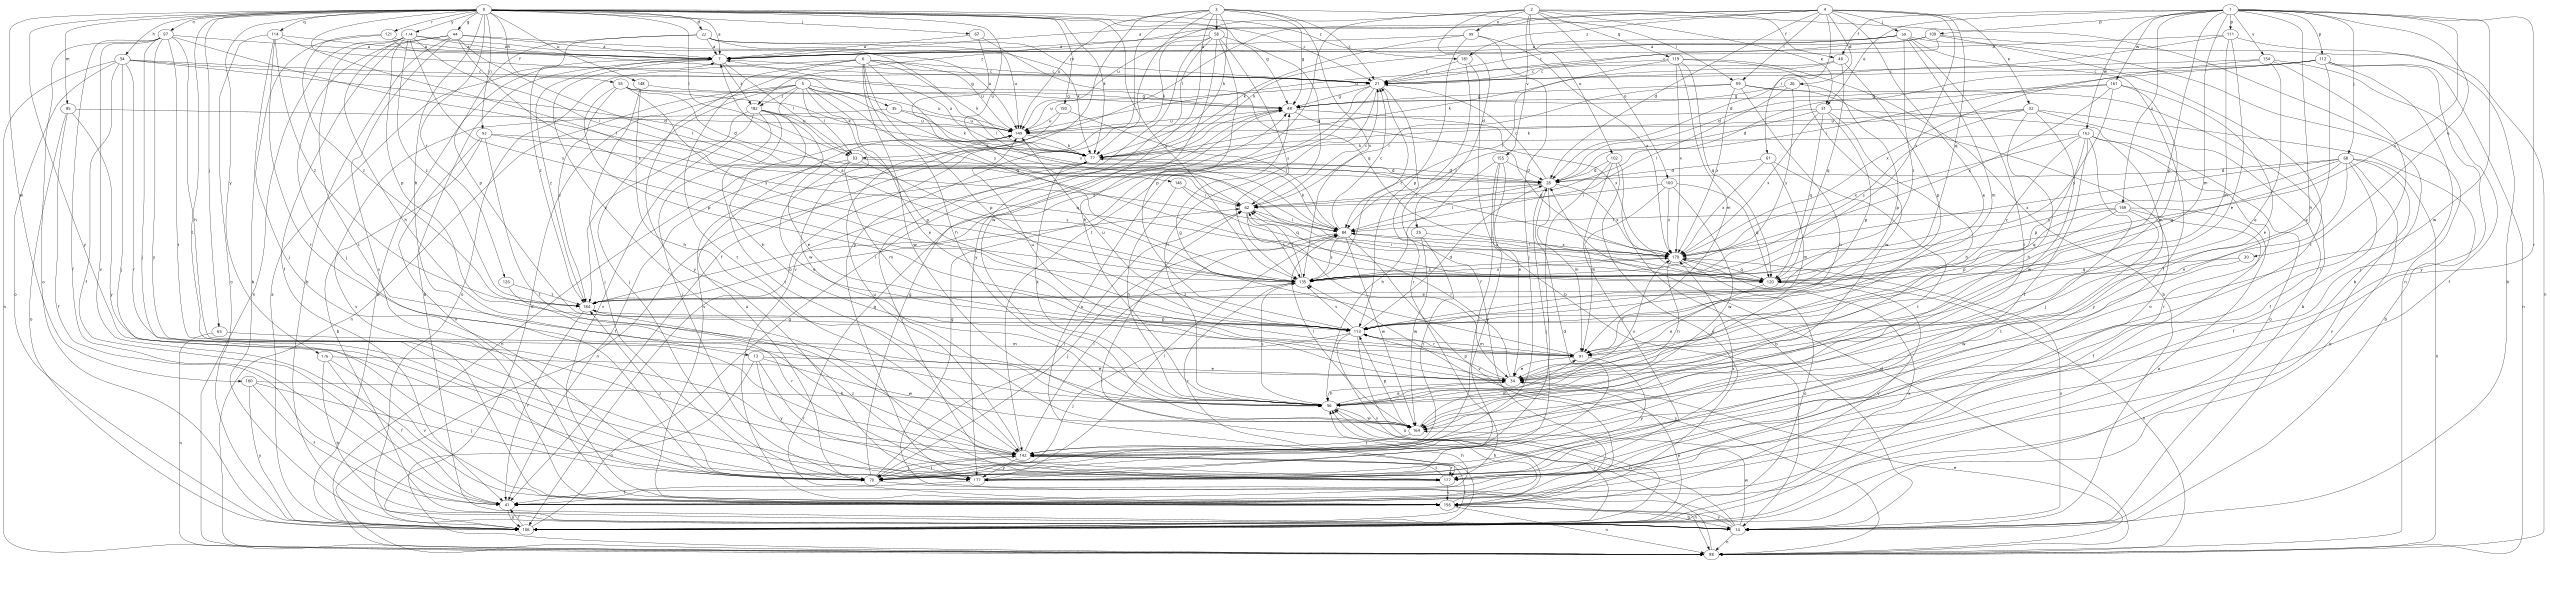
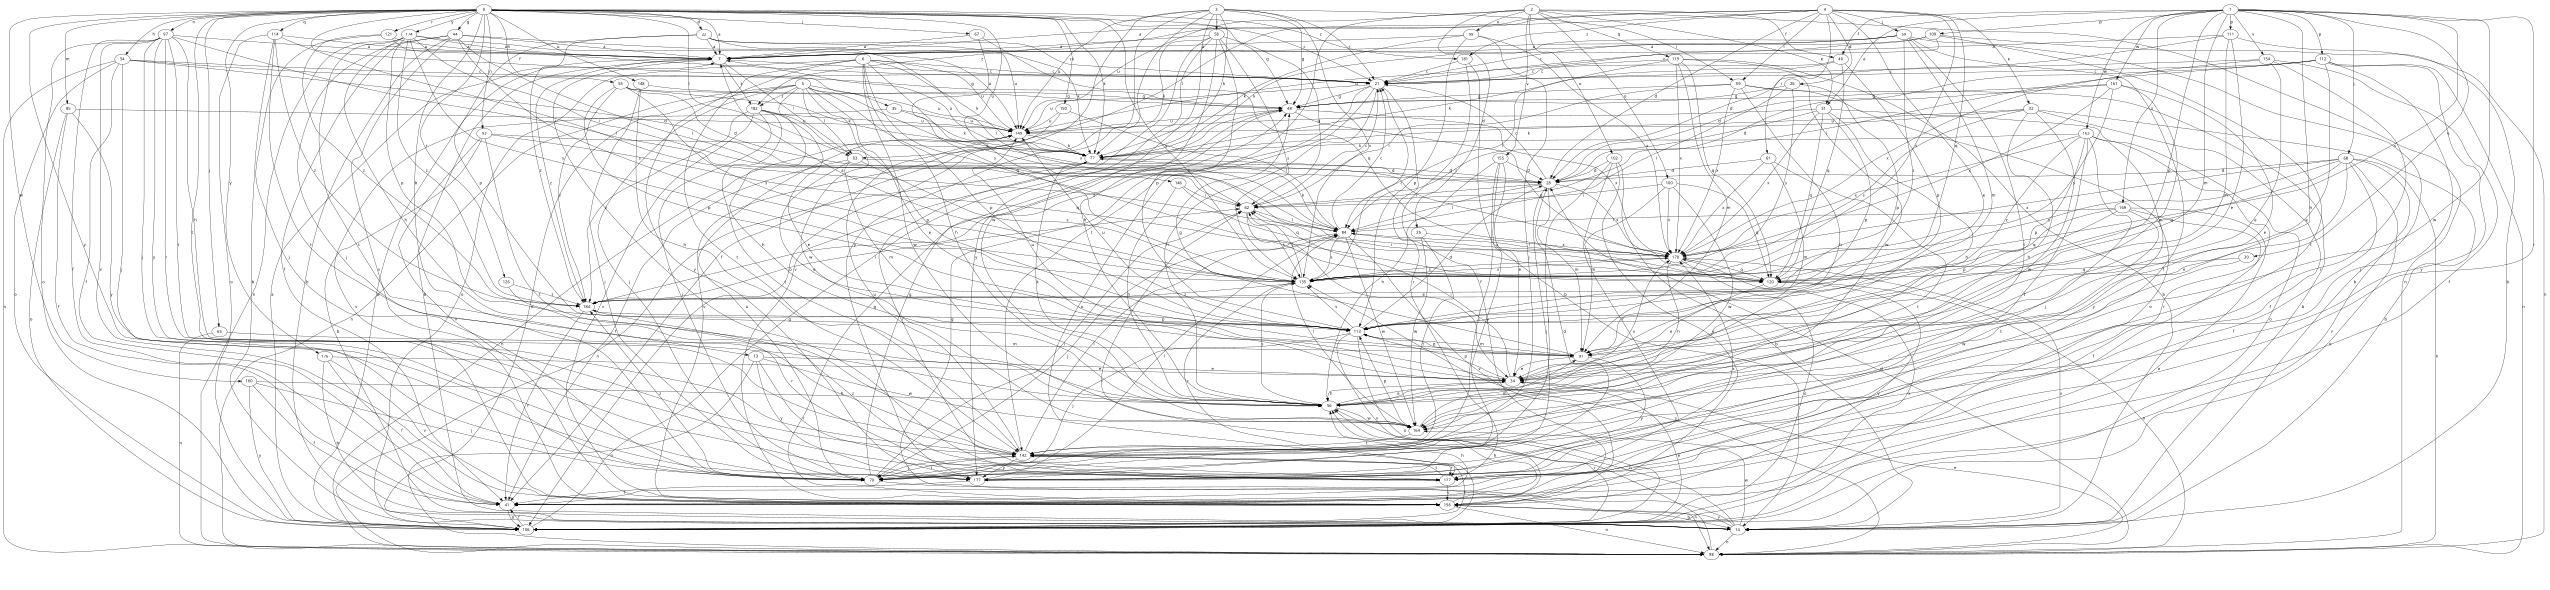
edge "91" -> "113": label "r" -> "p"
edge "54" -> "127": now "97" -> "127"
